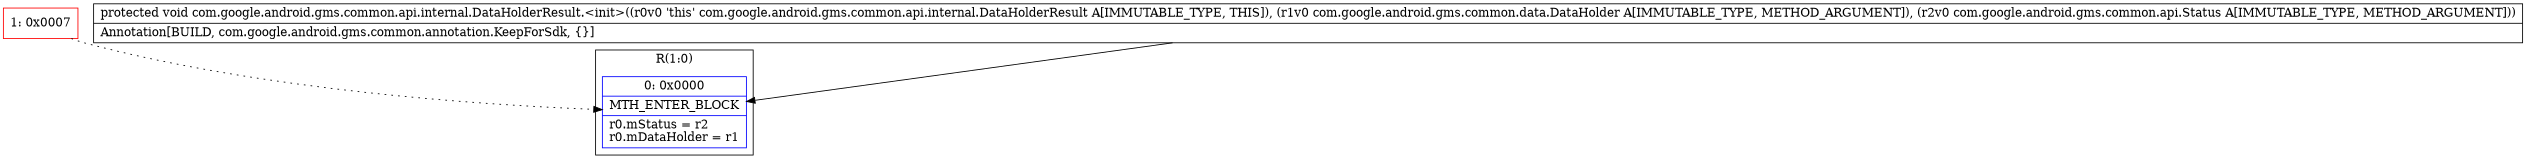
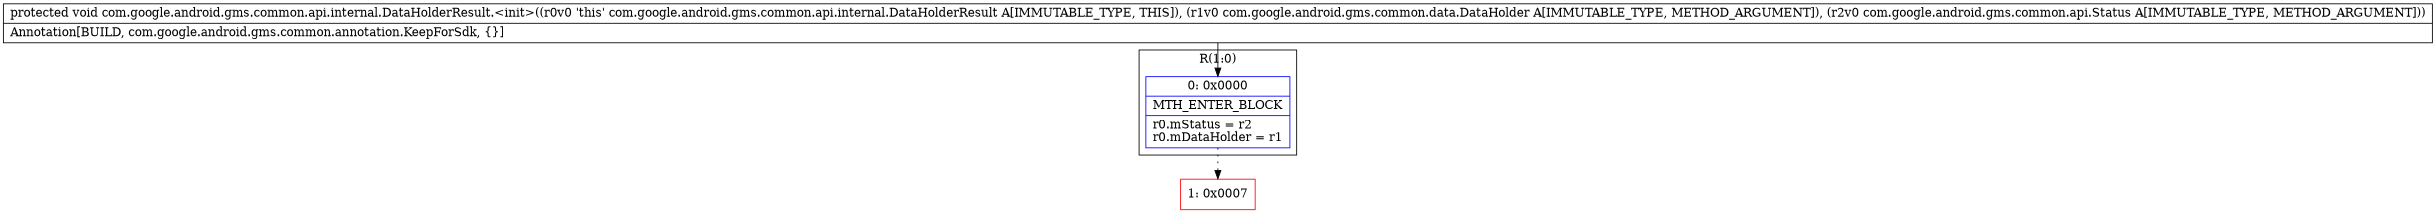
edge "1: 0x0007" -> "0: 0x0000": reversed
